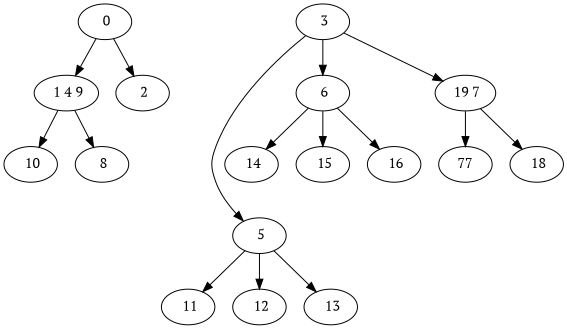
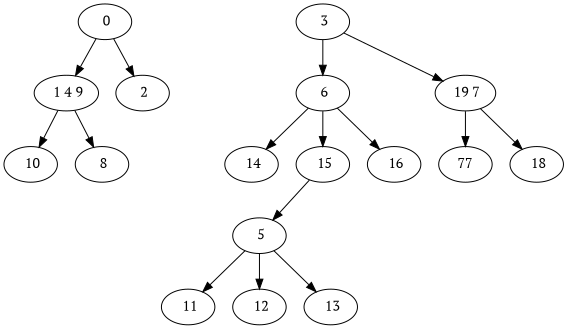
edge "3" -> "5": now "15" -> "5"
